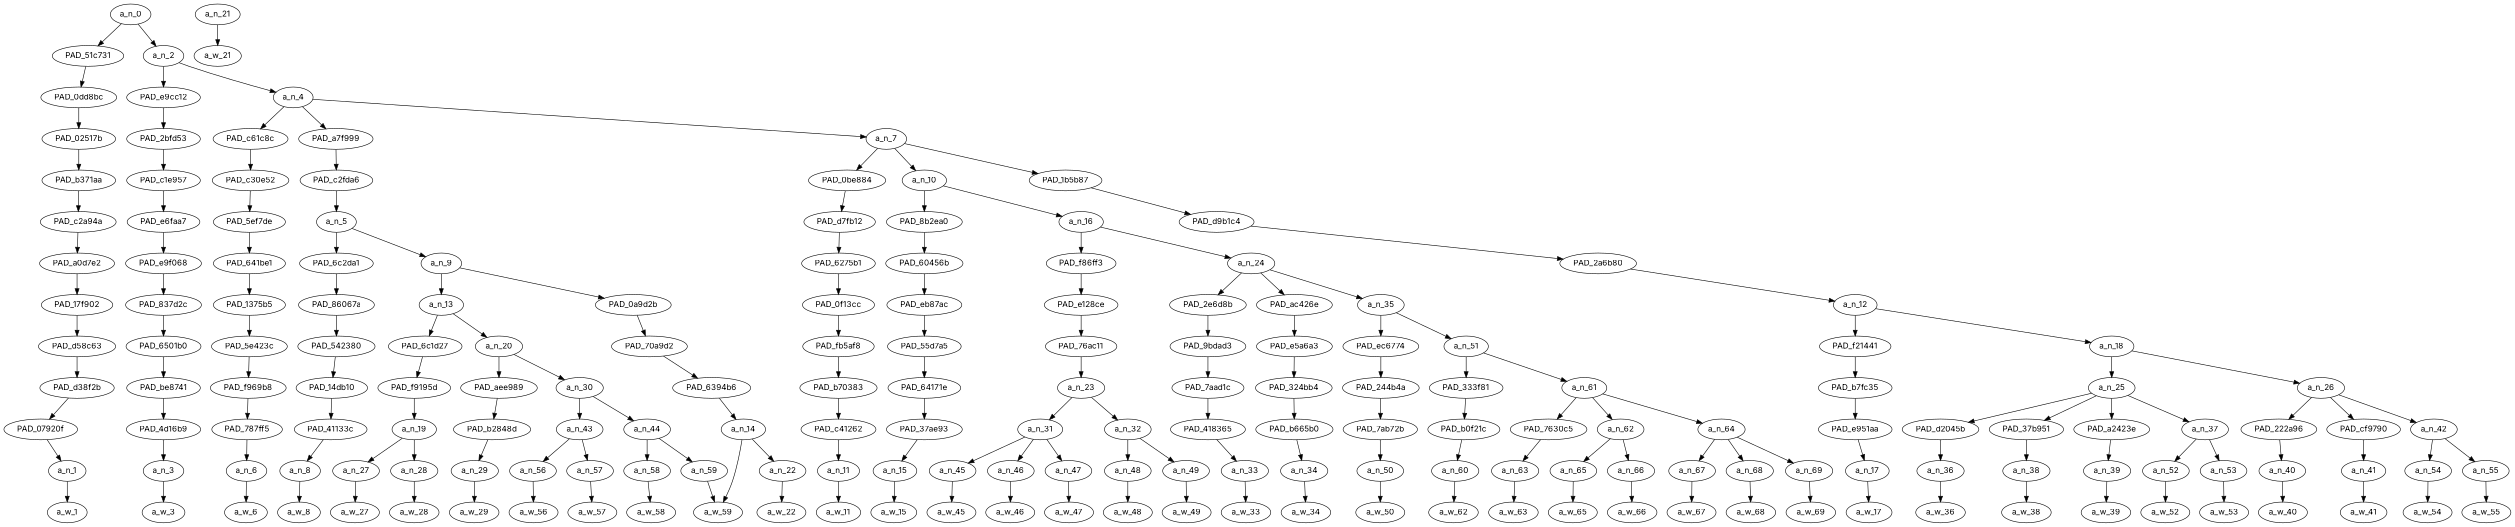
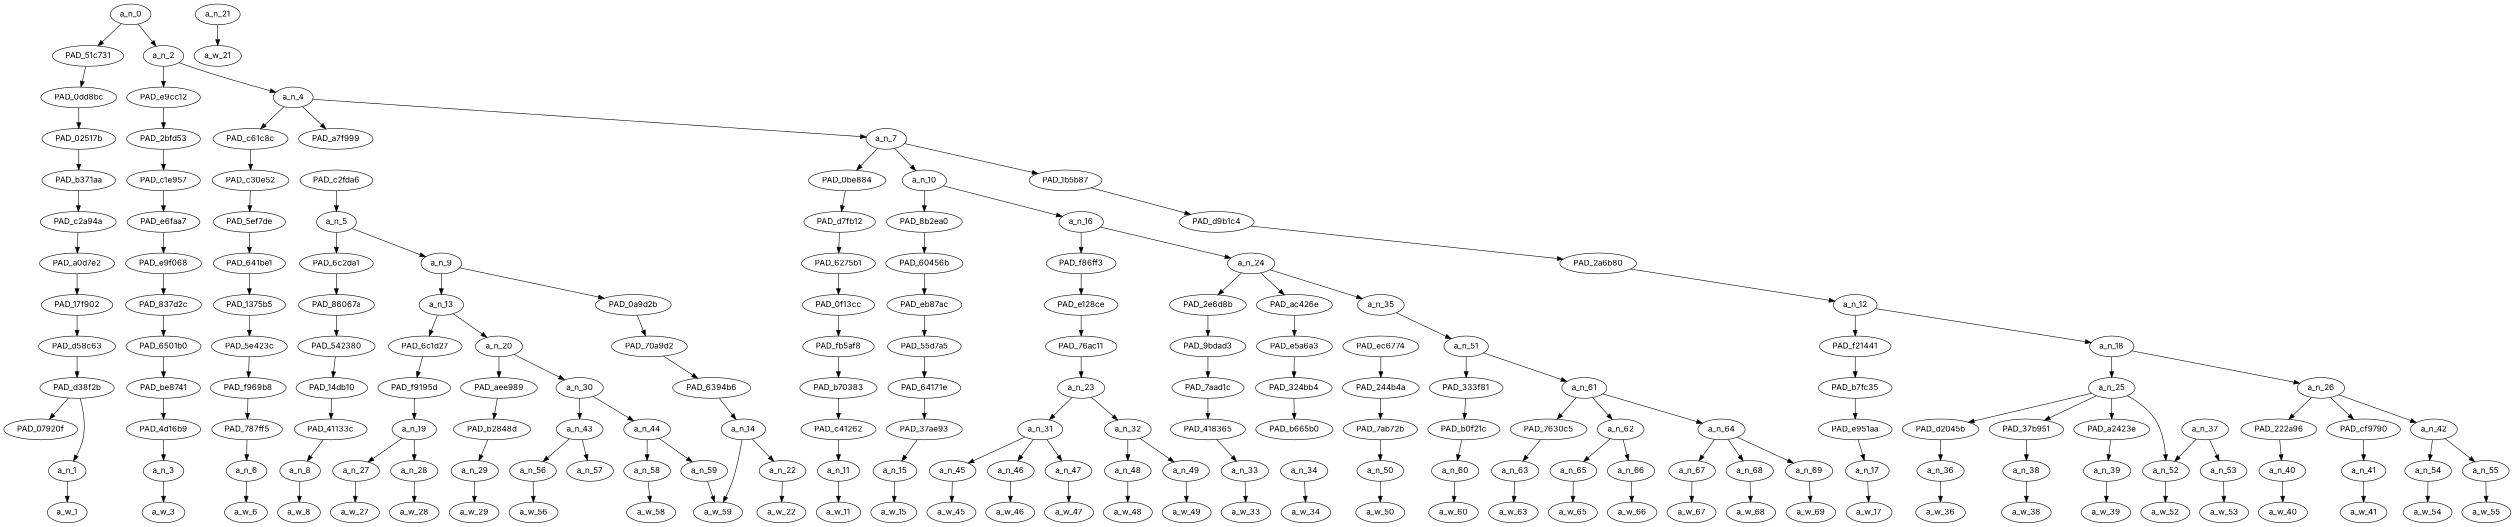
edge "PAD_a7f999" -> "PAD_c2fda6": removed
edge "a_n_35" -> "PAD_ec6774": removed
edge "a_n_25" -> "a_n_37": now "a_n_25" -> "a_n_52"
edge "PAD_b665b0" -> "a_n_34": removed
edge "PAD_07920f" -> "a_n_1": now "PAD_d38f2b" -> "a_n_1"
node "a_w_57": removed
node "a_w_62": label "a_w_62" -> "a_w_60"
